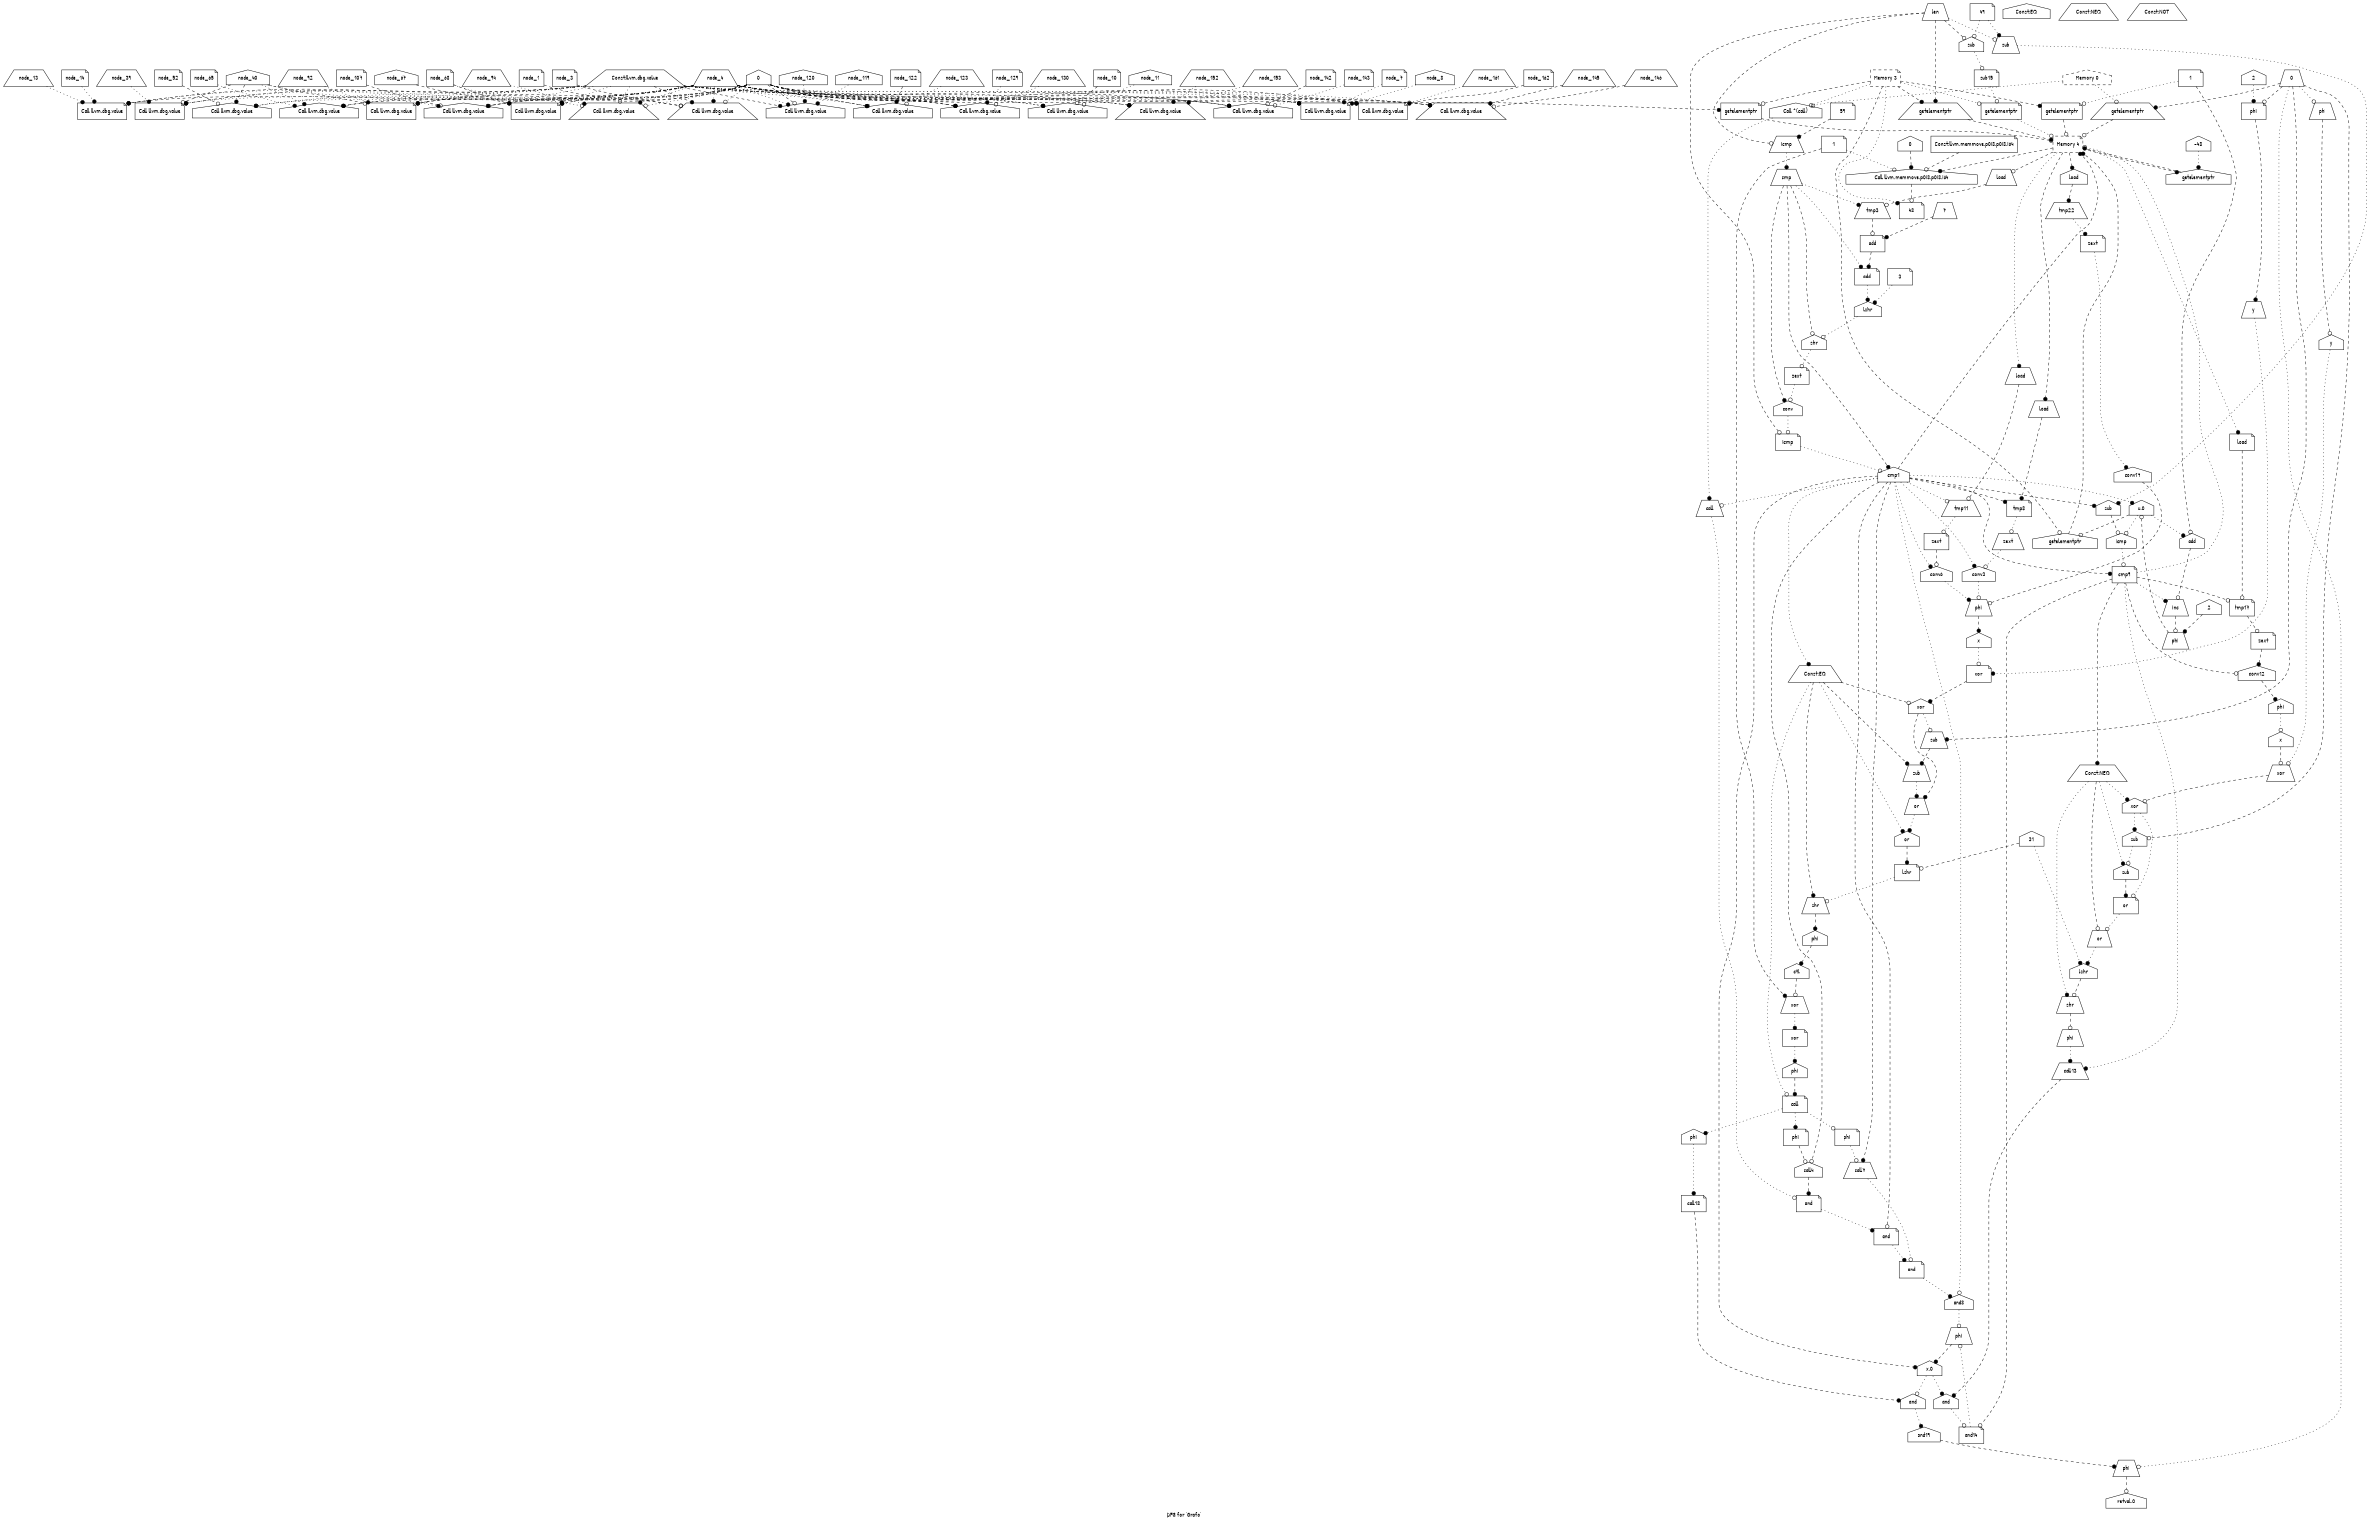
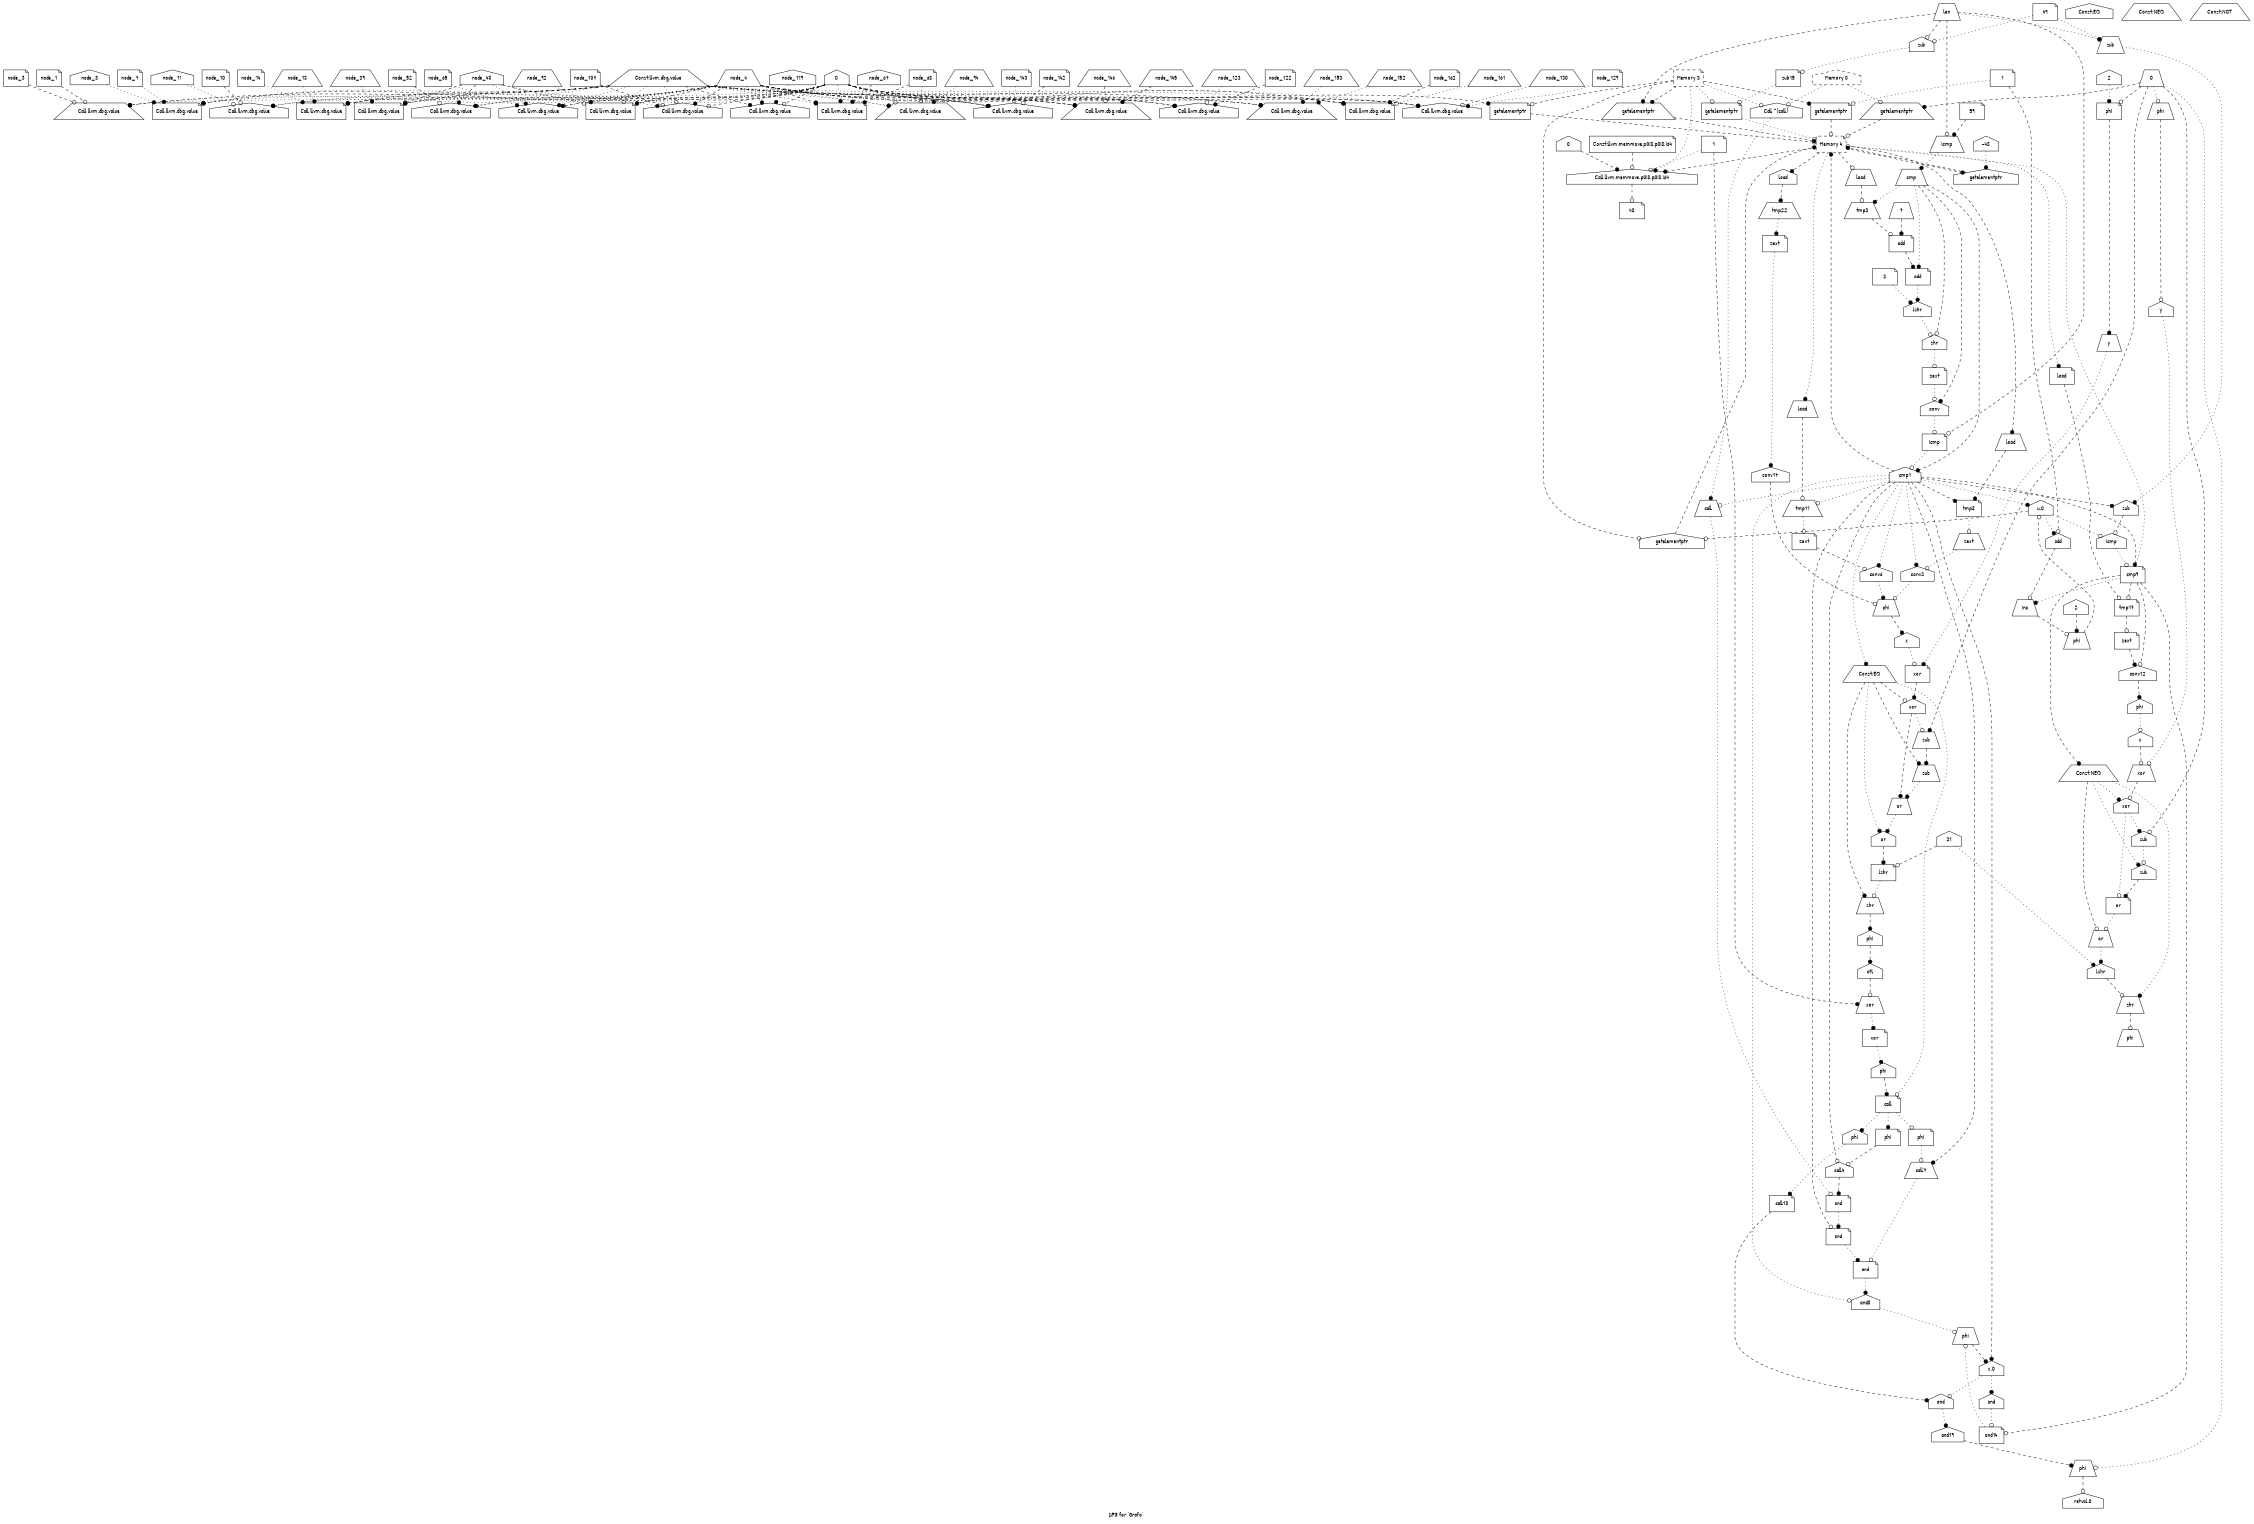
node "node_120": removed
edge "Memory 3" -> "48": now "Memory 3" -> "Call llvm.memmove.p0i8.p0i8.i64"
node "call13": removed
